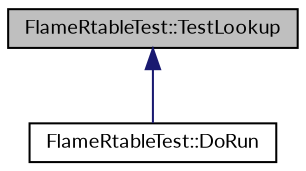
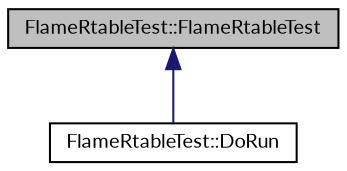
node "FlameRtableTest::TestLookup": label "FlameRtableTest::TestLookup" -> "FlameRtableTest::FlameRtableTest"
